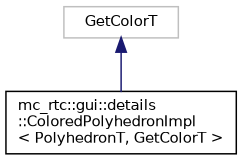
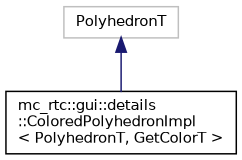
node "GetColorT": label "GetColorT" -> "PolyhedronT"
